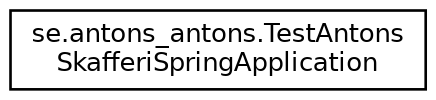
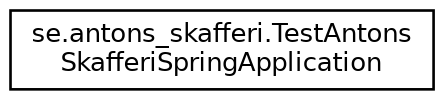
node "se.antons_antons.TestAntons SkafferiSpringApplication": label "se.antons_antons.TestAntons SkafferiSpringApplication" -> "se.antons_skafferi.TestAntons SkafferiSpringApplication"
